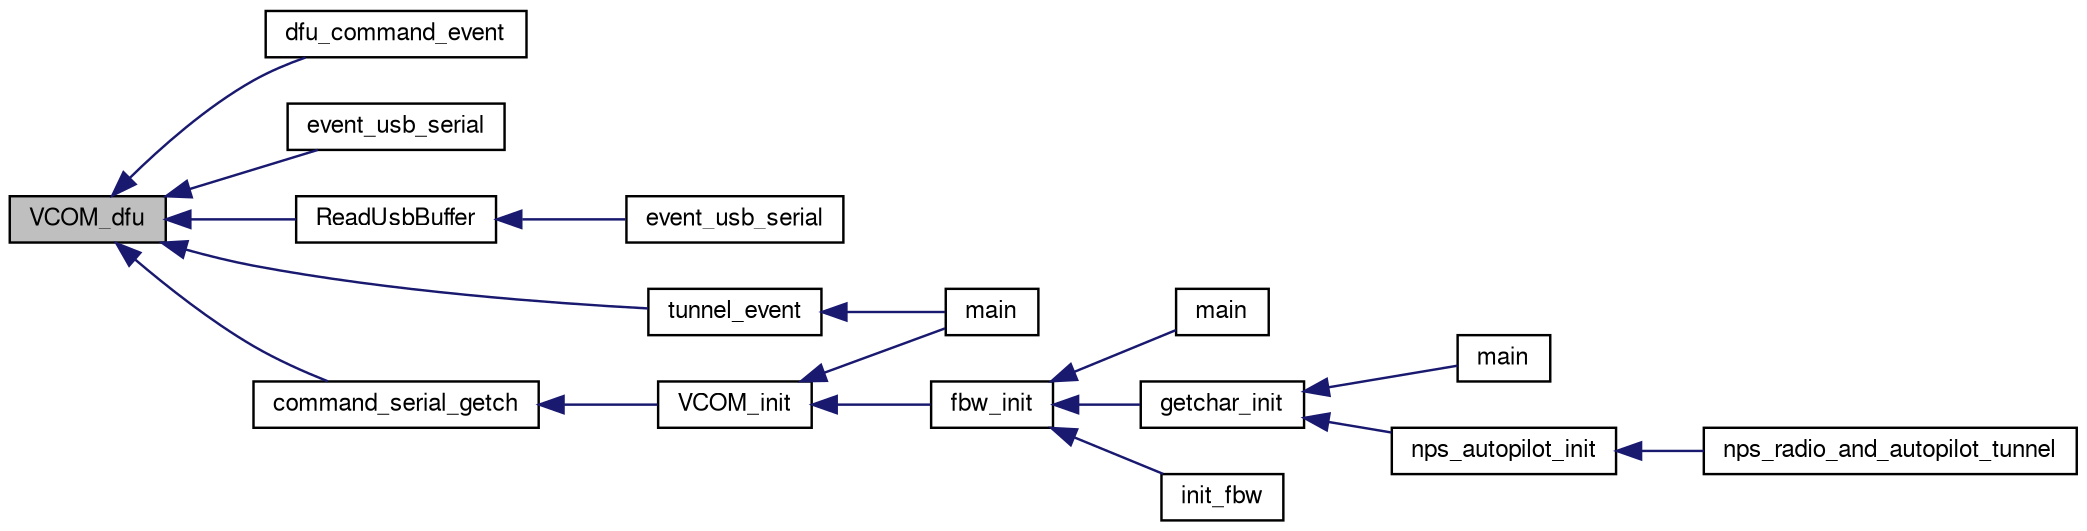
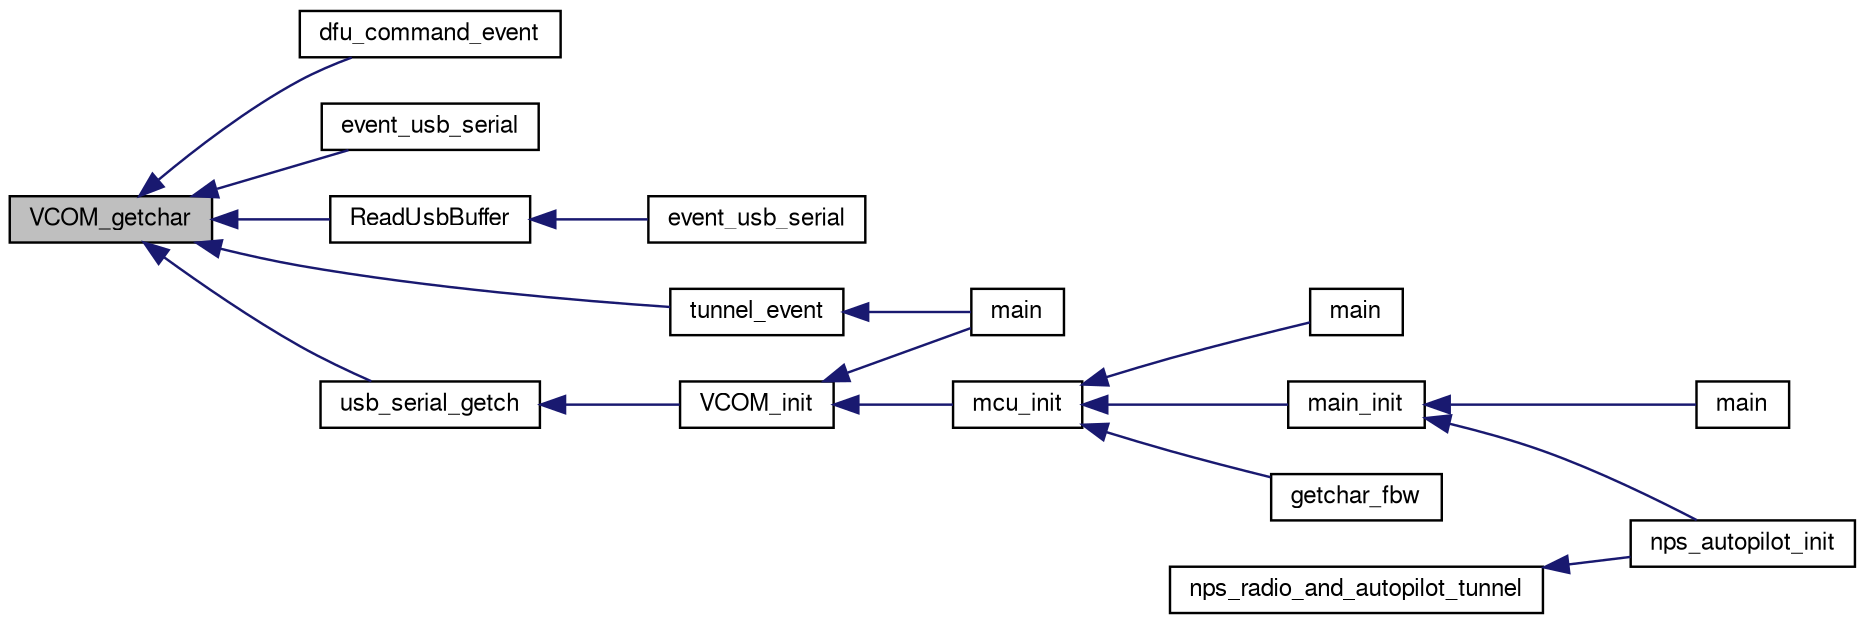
node "VCOM_dfu": label "VCOM_dfu" -> "VCOM_getchar"
node "command_serial_getch": label "command_serial_getch" -> "usb_serial_getch"
node "fbw_init": label "fbw_init" -> "mcu_init"
node "getchar_init": label "getchar_init" -> "main_init"
edge "nps_radio_and_autopilot_tunnel" -> "nps_autopilot_init": reversed
node "init_fbw": label "init_fbw" -> "getchar_fbw"
